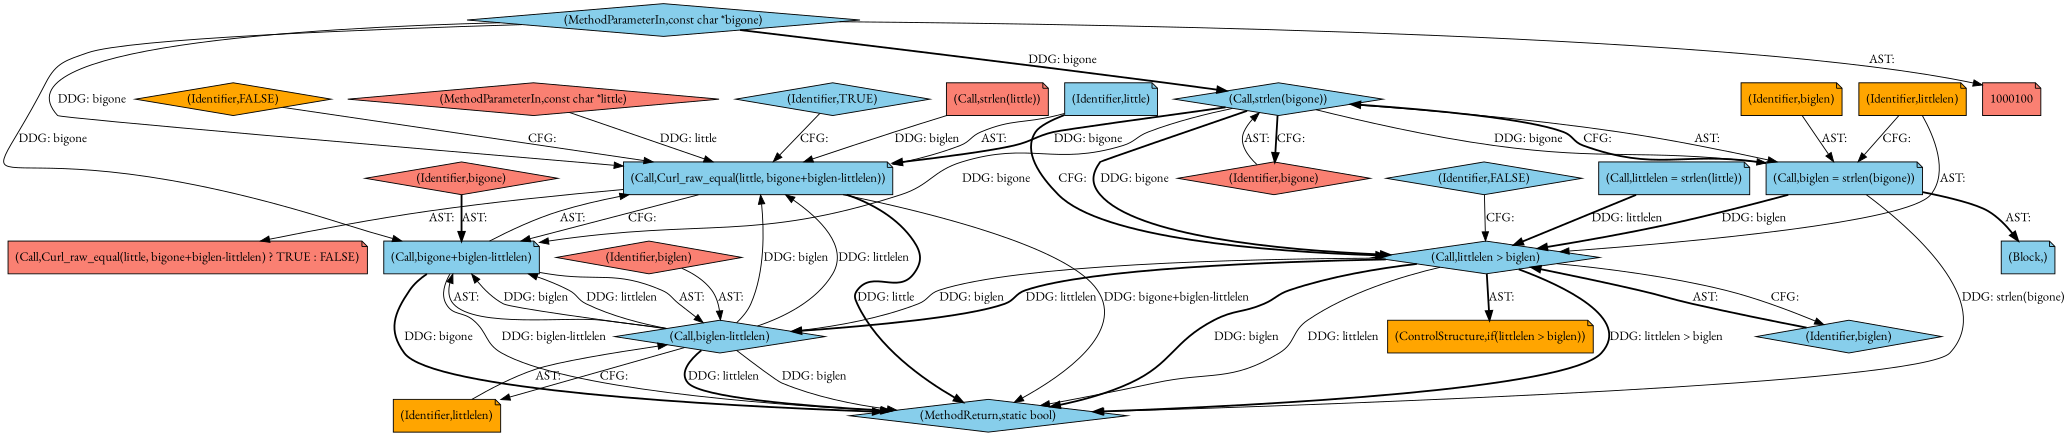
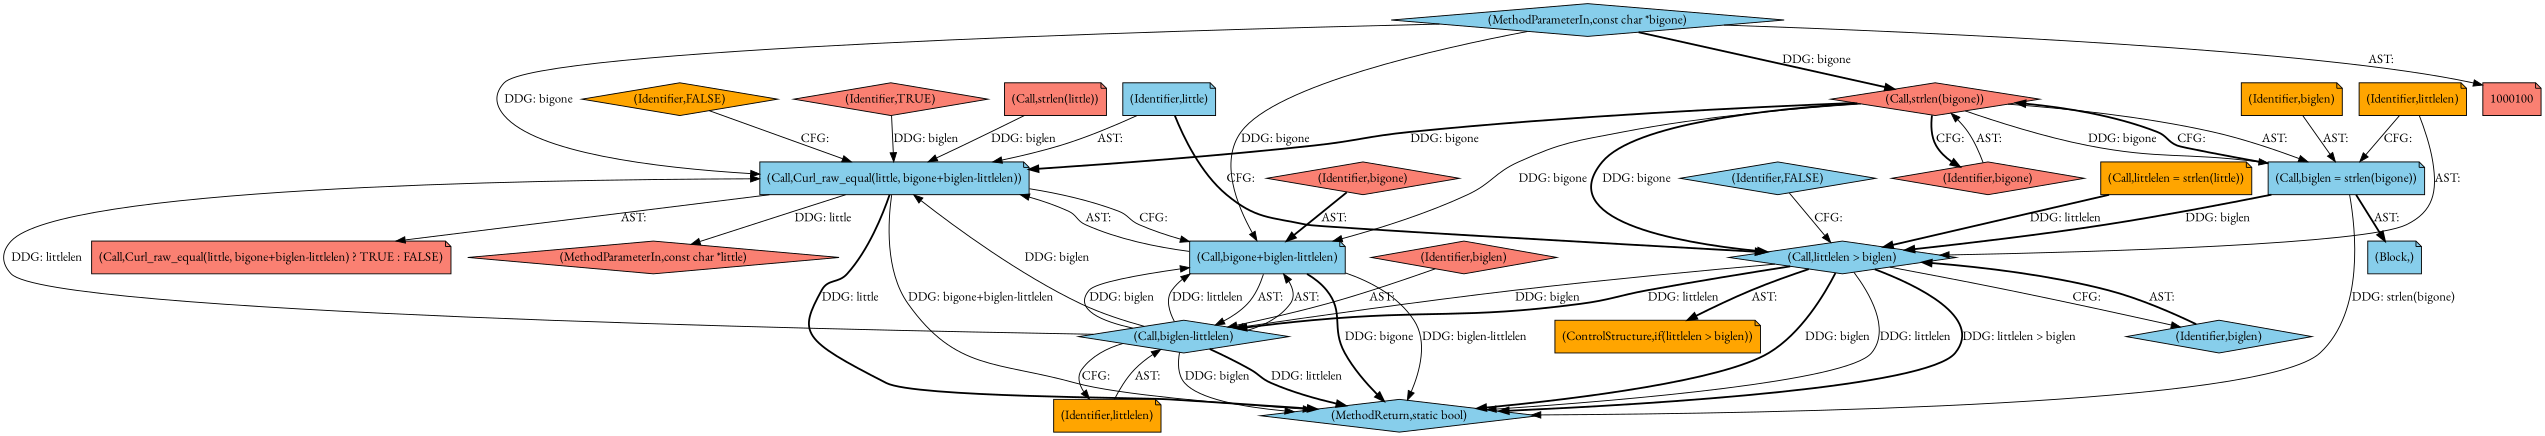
node "(Identifier,TRUE)": fillcolor skyblue -> salmon
node "(Call,strlen(bigone))": fillcolor skyblue -> salmon
edge "(MethodParameterIn,const char *little)" -> "(Call,Curl_raw_equal(little, bigone+biglen-littlelen))": reversed
edge "(Identifier,TRUE)" -> "(Call,Curl_raw_equal(little, bigone+biglen-littlelen))": label "CFG: " -> "DDG: biglen"
node "(Call,littlelen = strlen(little))": fillcolor skyblue -> orange
